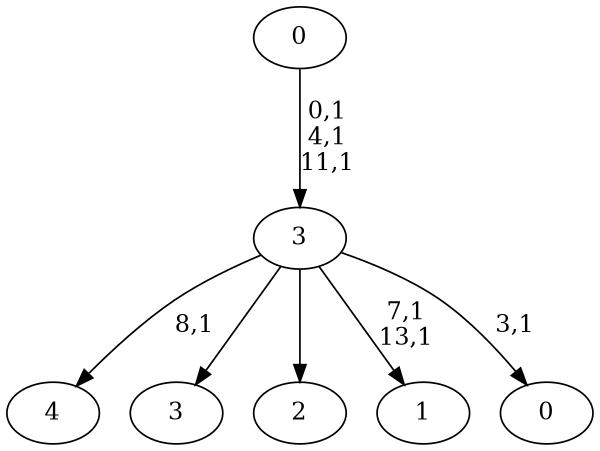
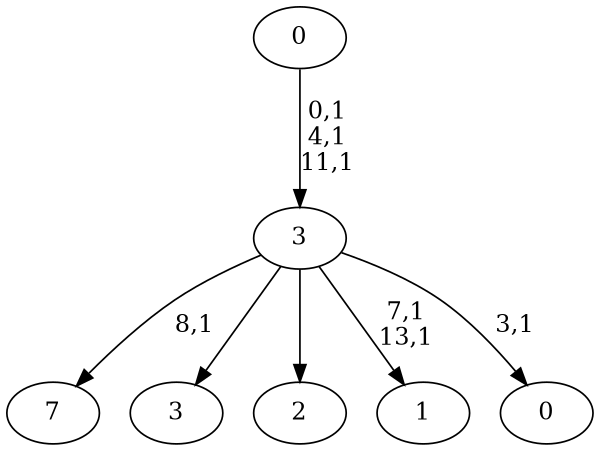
node "4": label "4" -> "7"
